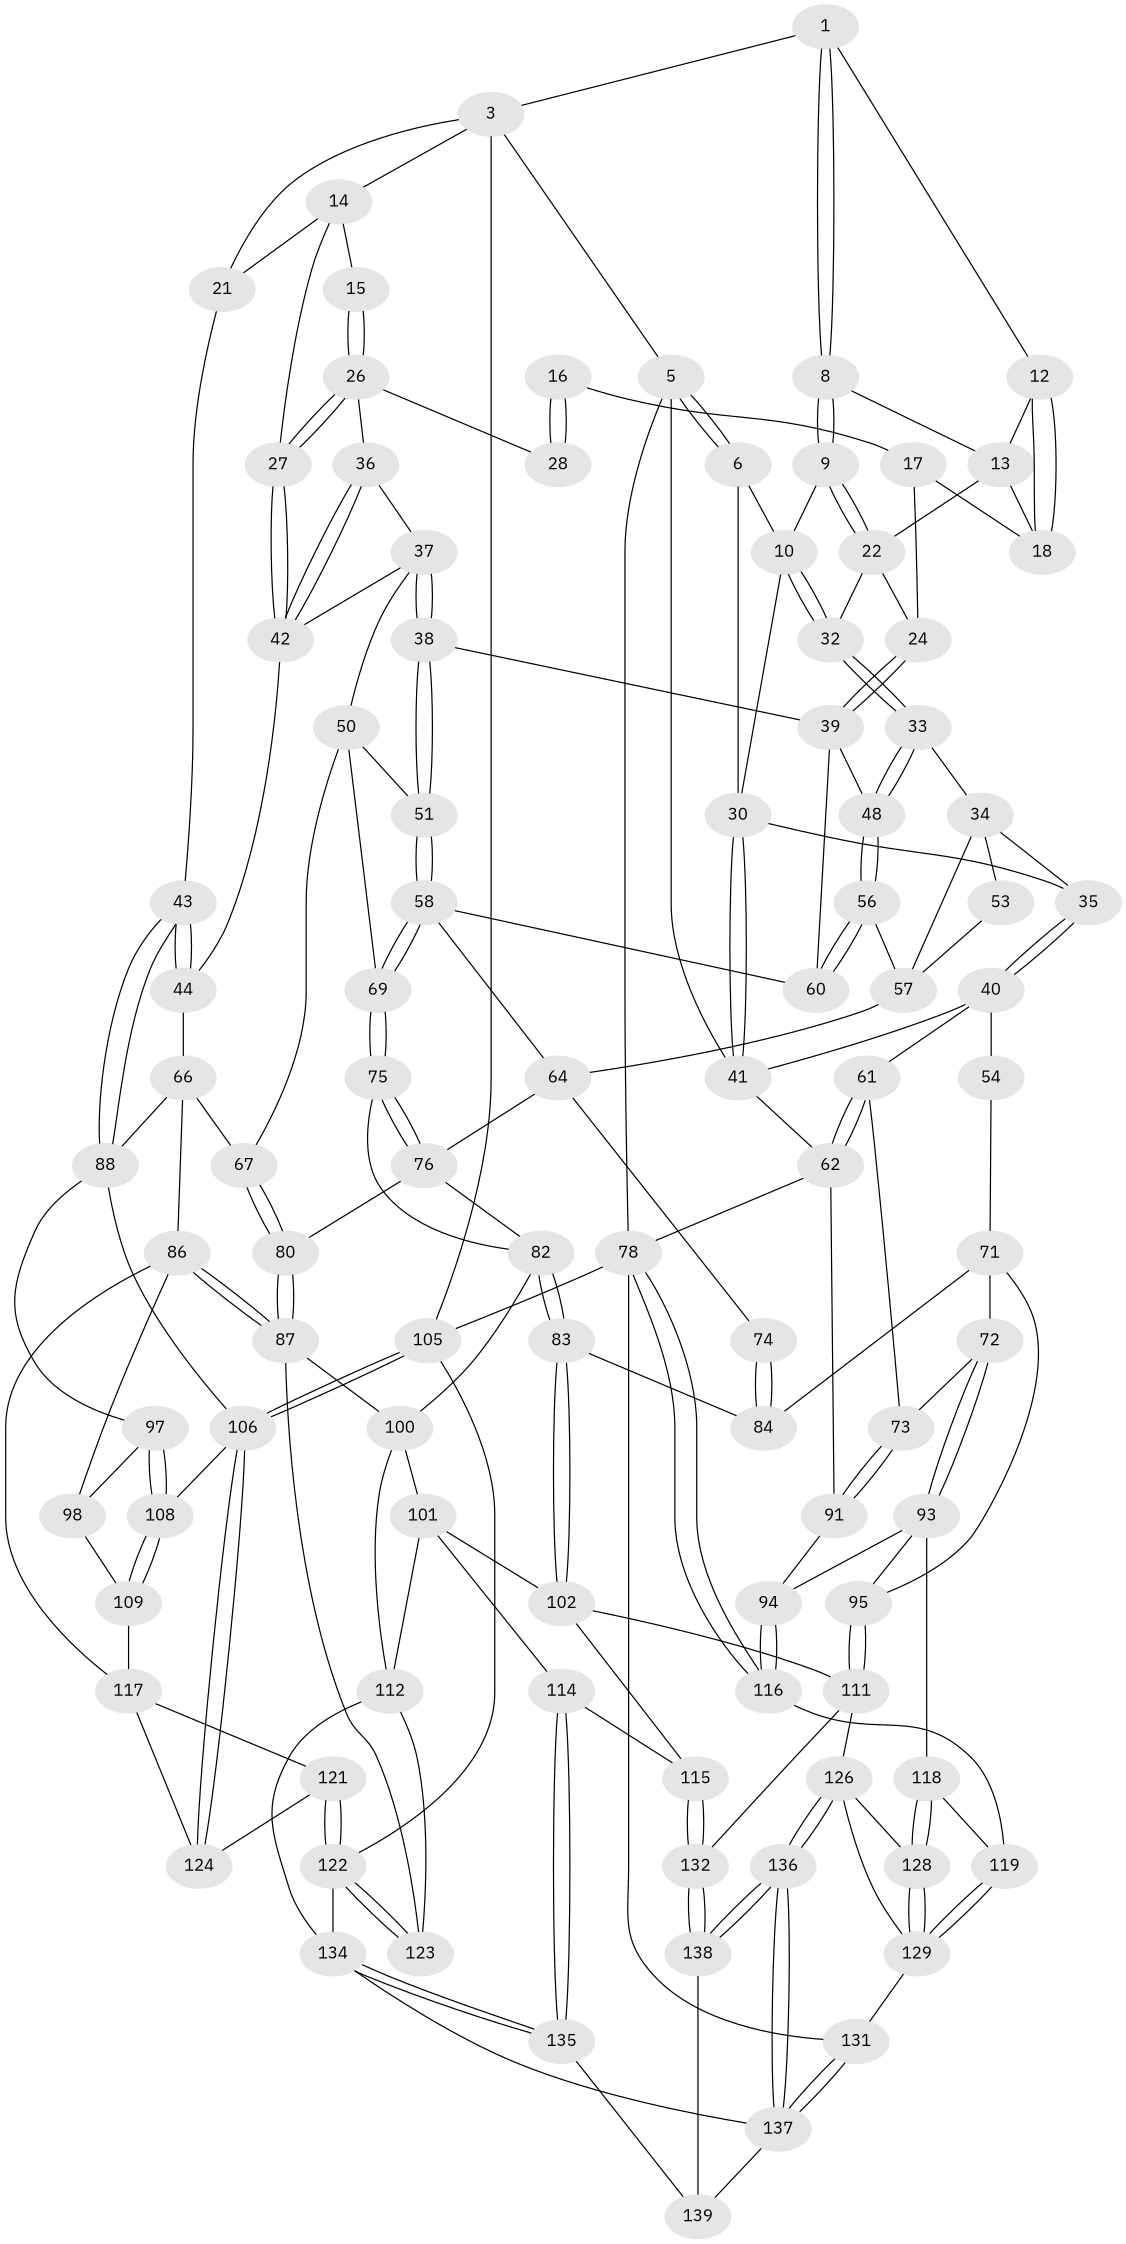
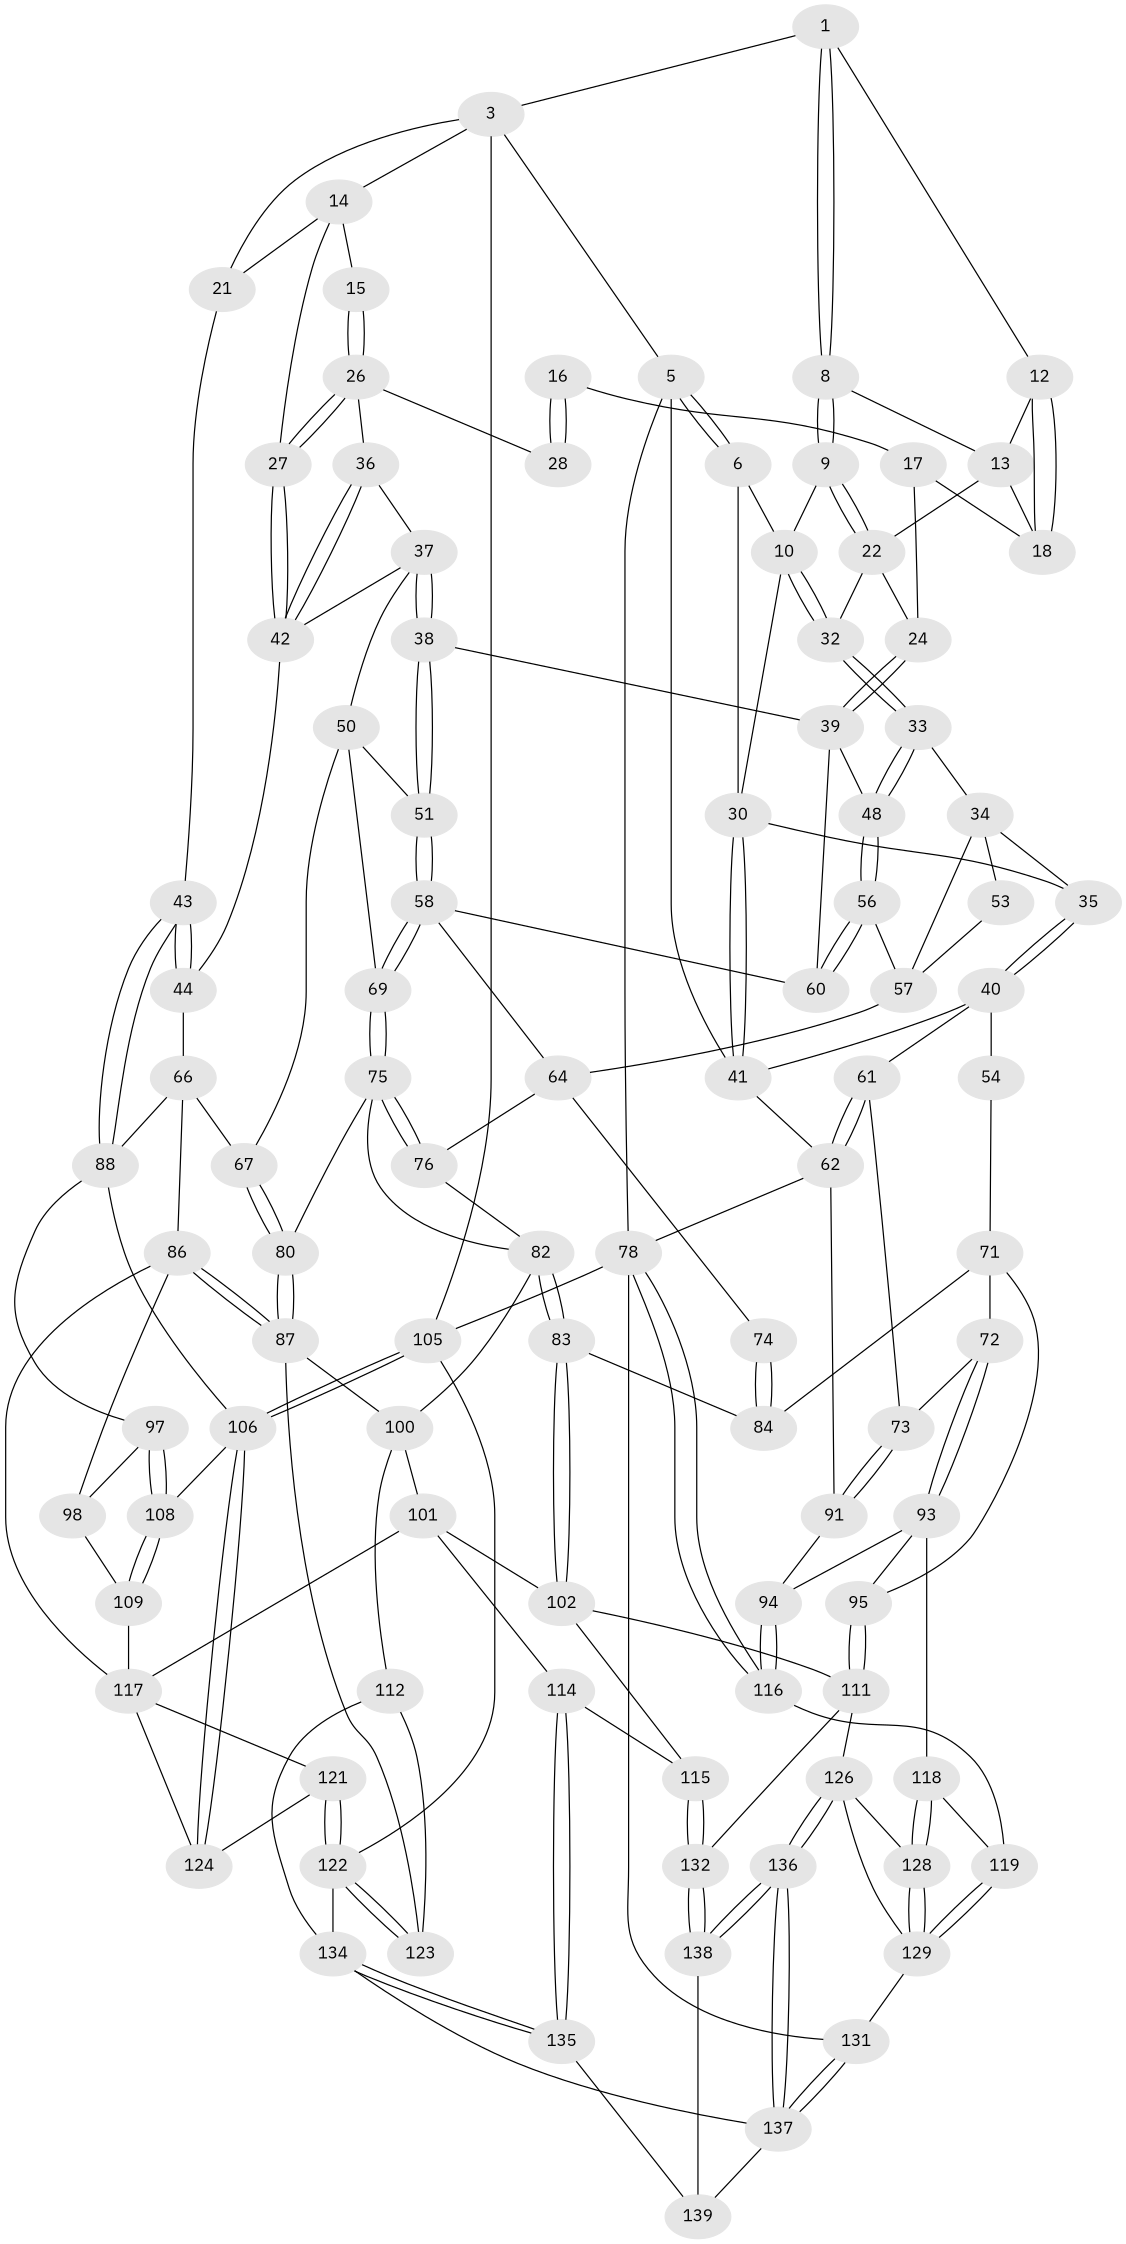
edge "76" -- "80": now "75" -- "80"
edge "101" -- "112": now "101" -- "117"
